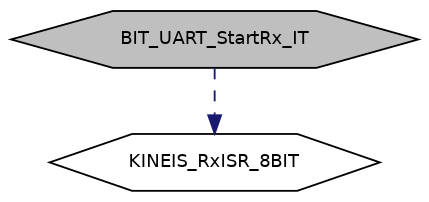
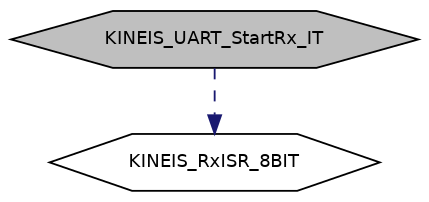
node "BIT_UART_StartRx_IT": label "BIT_UART_StartRx_IT" -> "KINEIS_UART_StartRx_IT"
